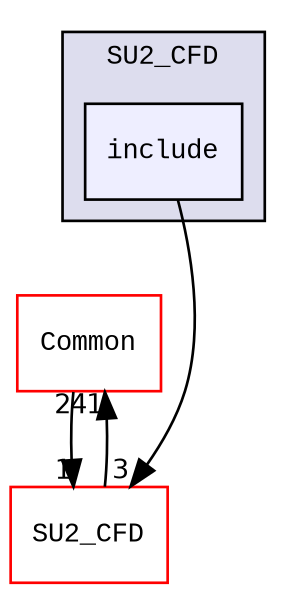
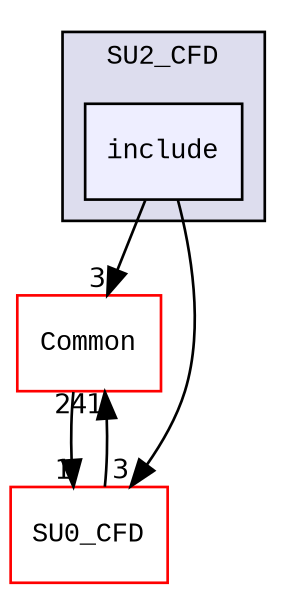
edge "include" -> "Common": added
node "SU2_CFD": label "SU2_CFD" -> "SU0_CFD"
